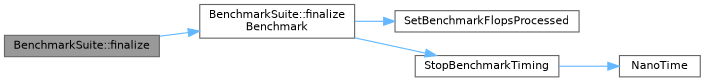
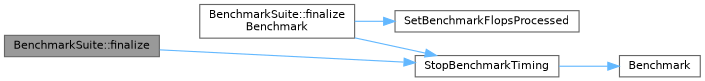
edge "BenchmarkSuite::finalize" -> "BenchmarkSuite::finalize Benchmark": now "BenchmarkSuite::finalize" -> "StopBenchmarkTiming"
node "NanoTime": label "NanoTime" -> "Benchmark"
